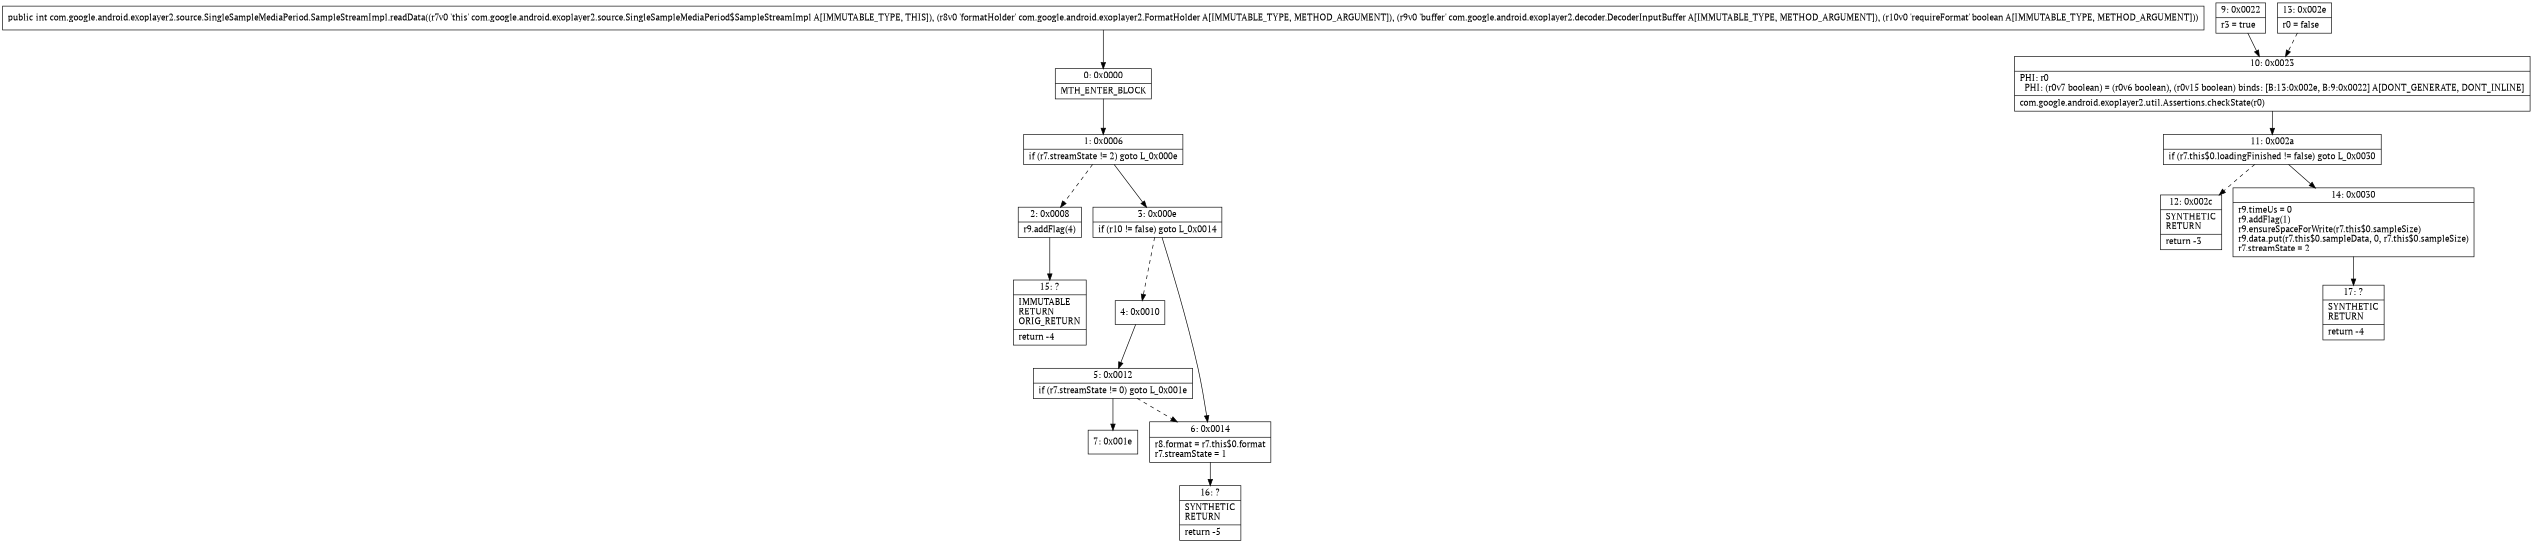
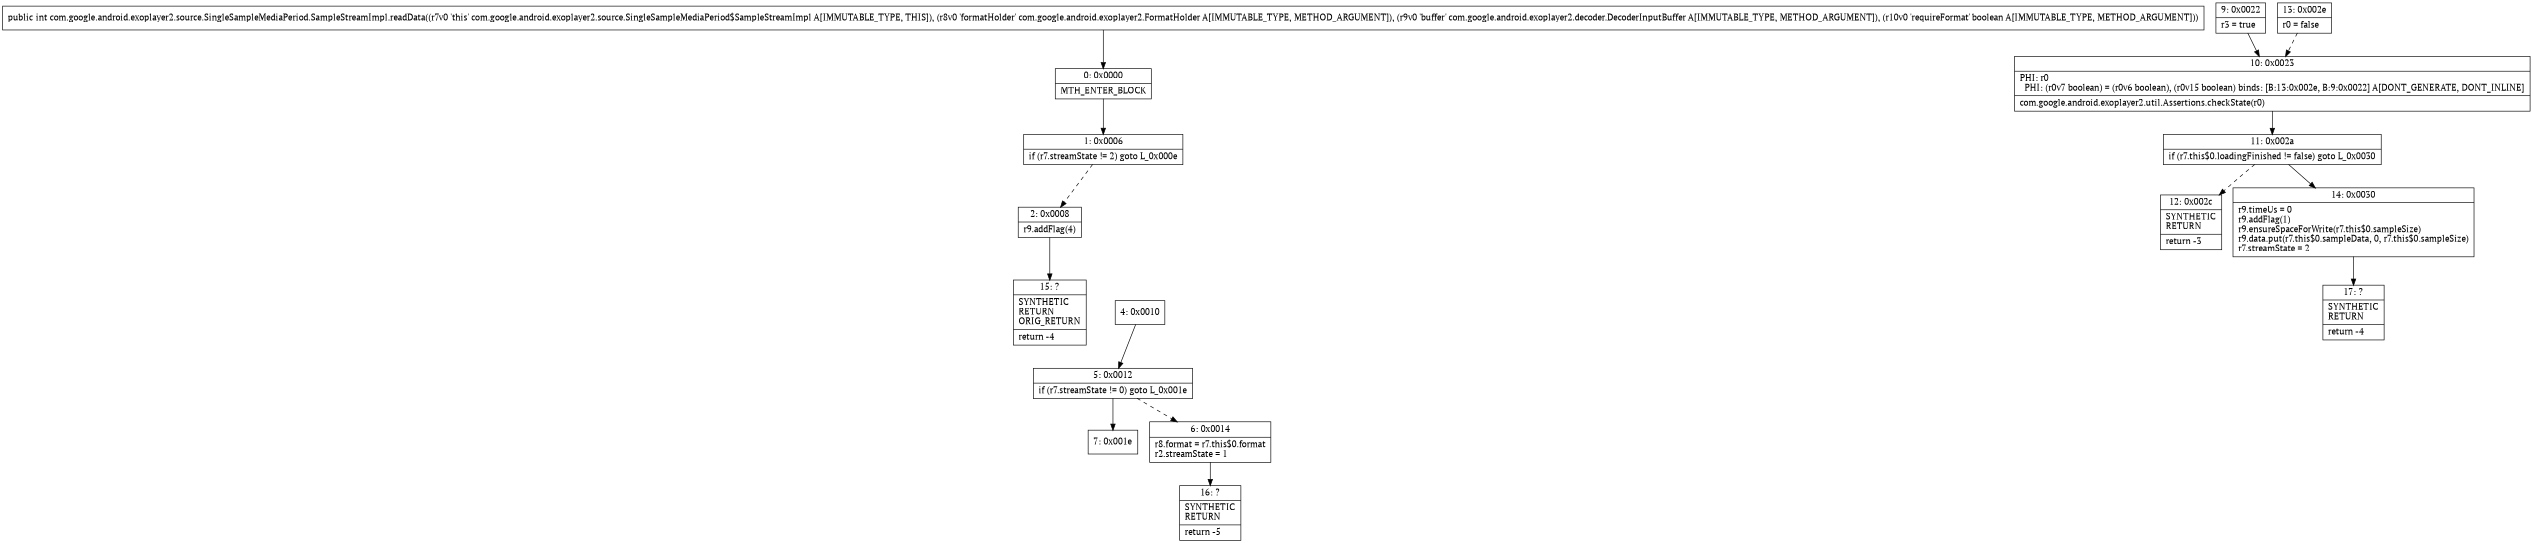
node "3: 0x000e": removed
node "15: ?": text "IMMUTABLE" -> "SYNTHETIC"
node "6: 0x0014": text "r7.streamState = 1" -> "r2.streamState = 1"
